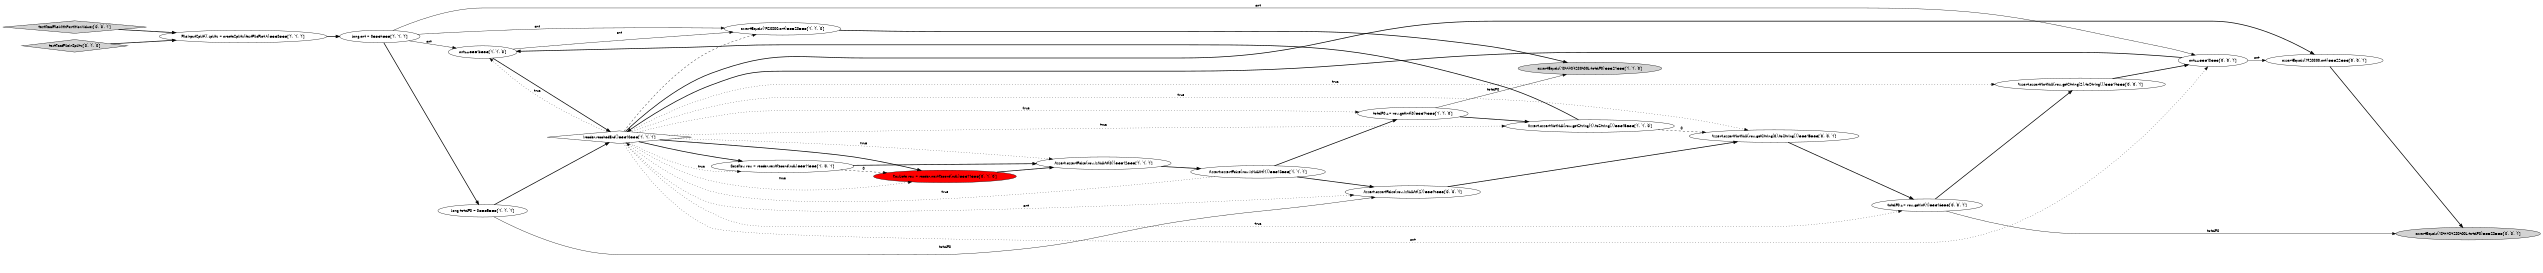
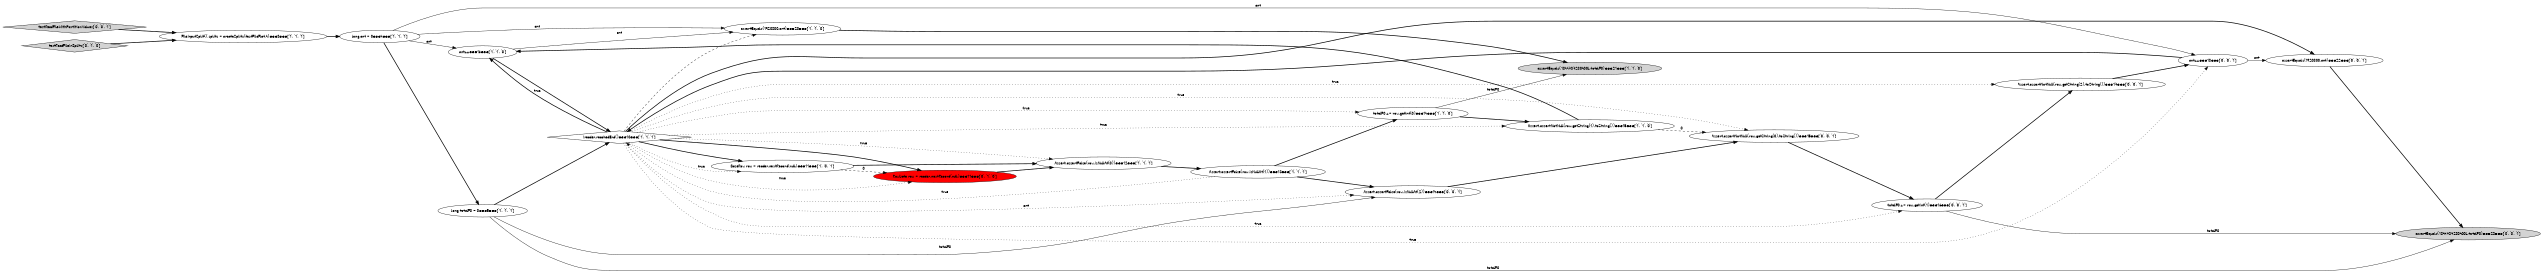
edge "!reader.reachedEnd()@@@10@@@['1', '1', '1']" -> "cnt++@@@16@@@['1', '1', '0']": style dotted -> bold
edge "!reader.reachedEnd()@@@10@@@['1', '1', '1']" -> "cnt++@@@18@@@['0', '0', '1']": label "cnt" -> "true"
edge "long totalF0 = 0@@@5@@@['1', '1', '1']" -> "assertEquals(1844737280400L,totalF0)@@@23@@@['0', '0', '1']": added, label "totalF0"
